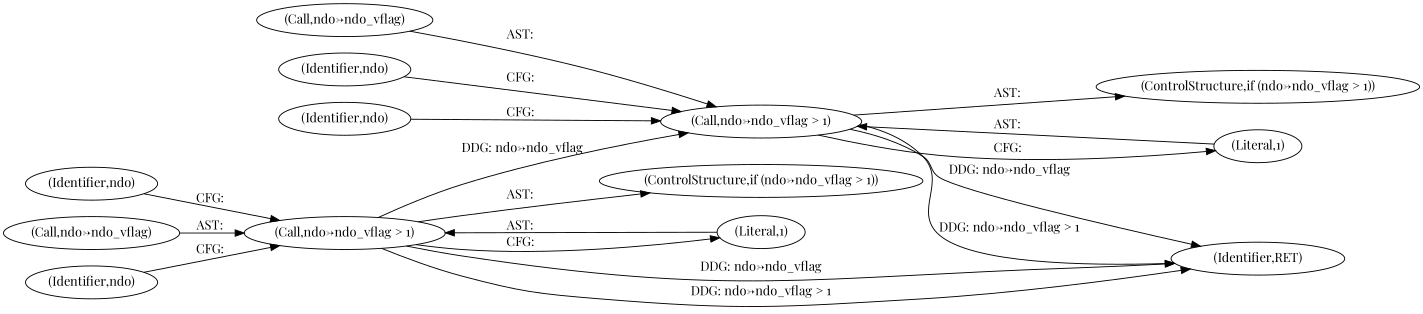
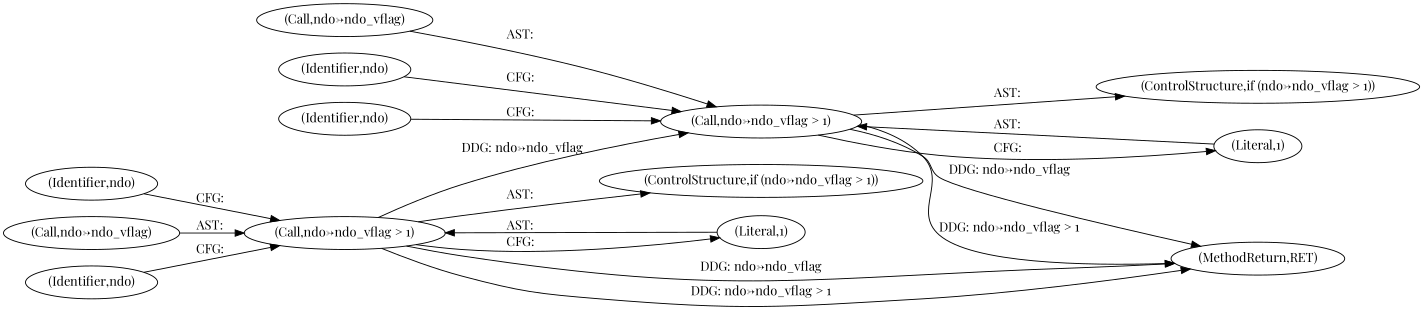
node "(Identifier,RET)": label "(Identifier,RET)" -> "(MethodReturn,RET)"
